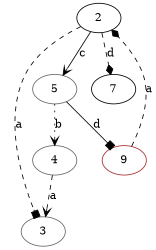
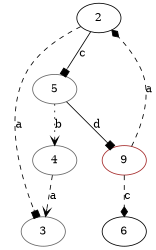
edge "2" -> "5": arrowhead vee -> box
node "7": removed
node "6": added
